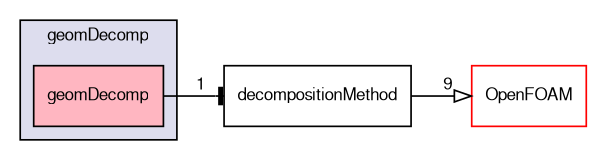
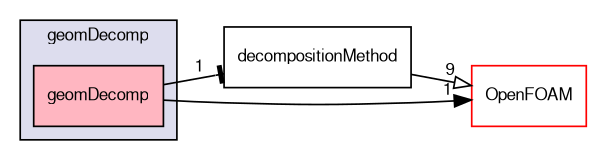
edge "geomDecomp" -> "OpenFOAM": added
